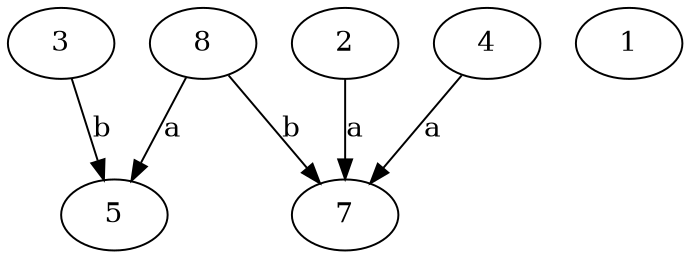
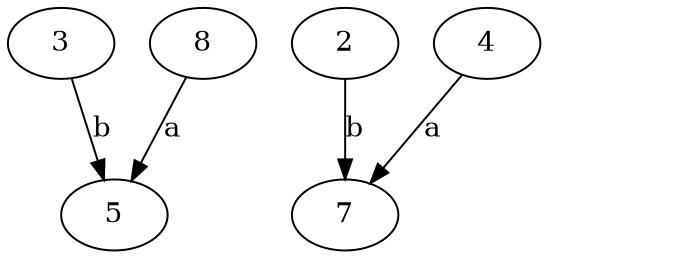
node "1": removed
edge "8" -> "7": removed, label "b"
edge "2" -> "7": label "a" -> "b"
